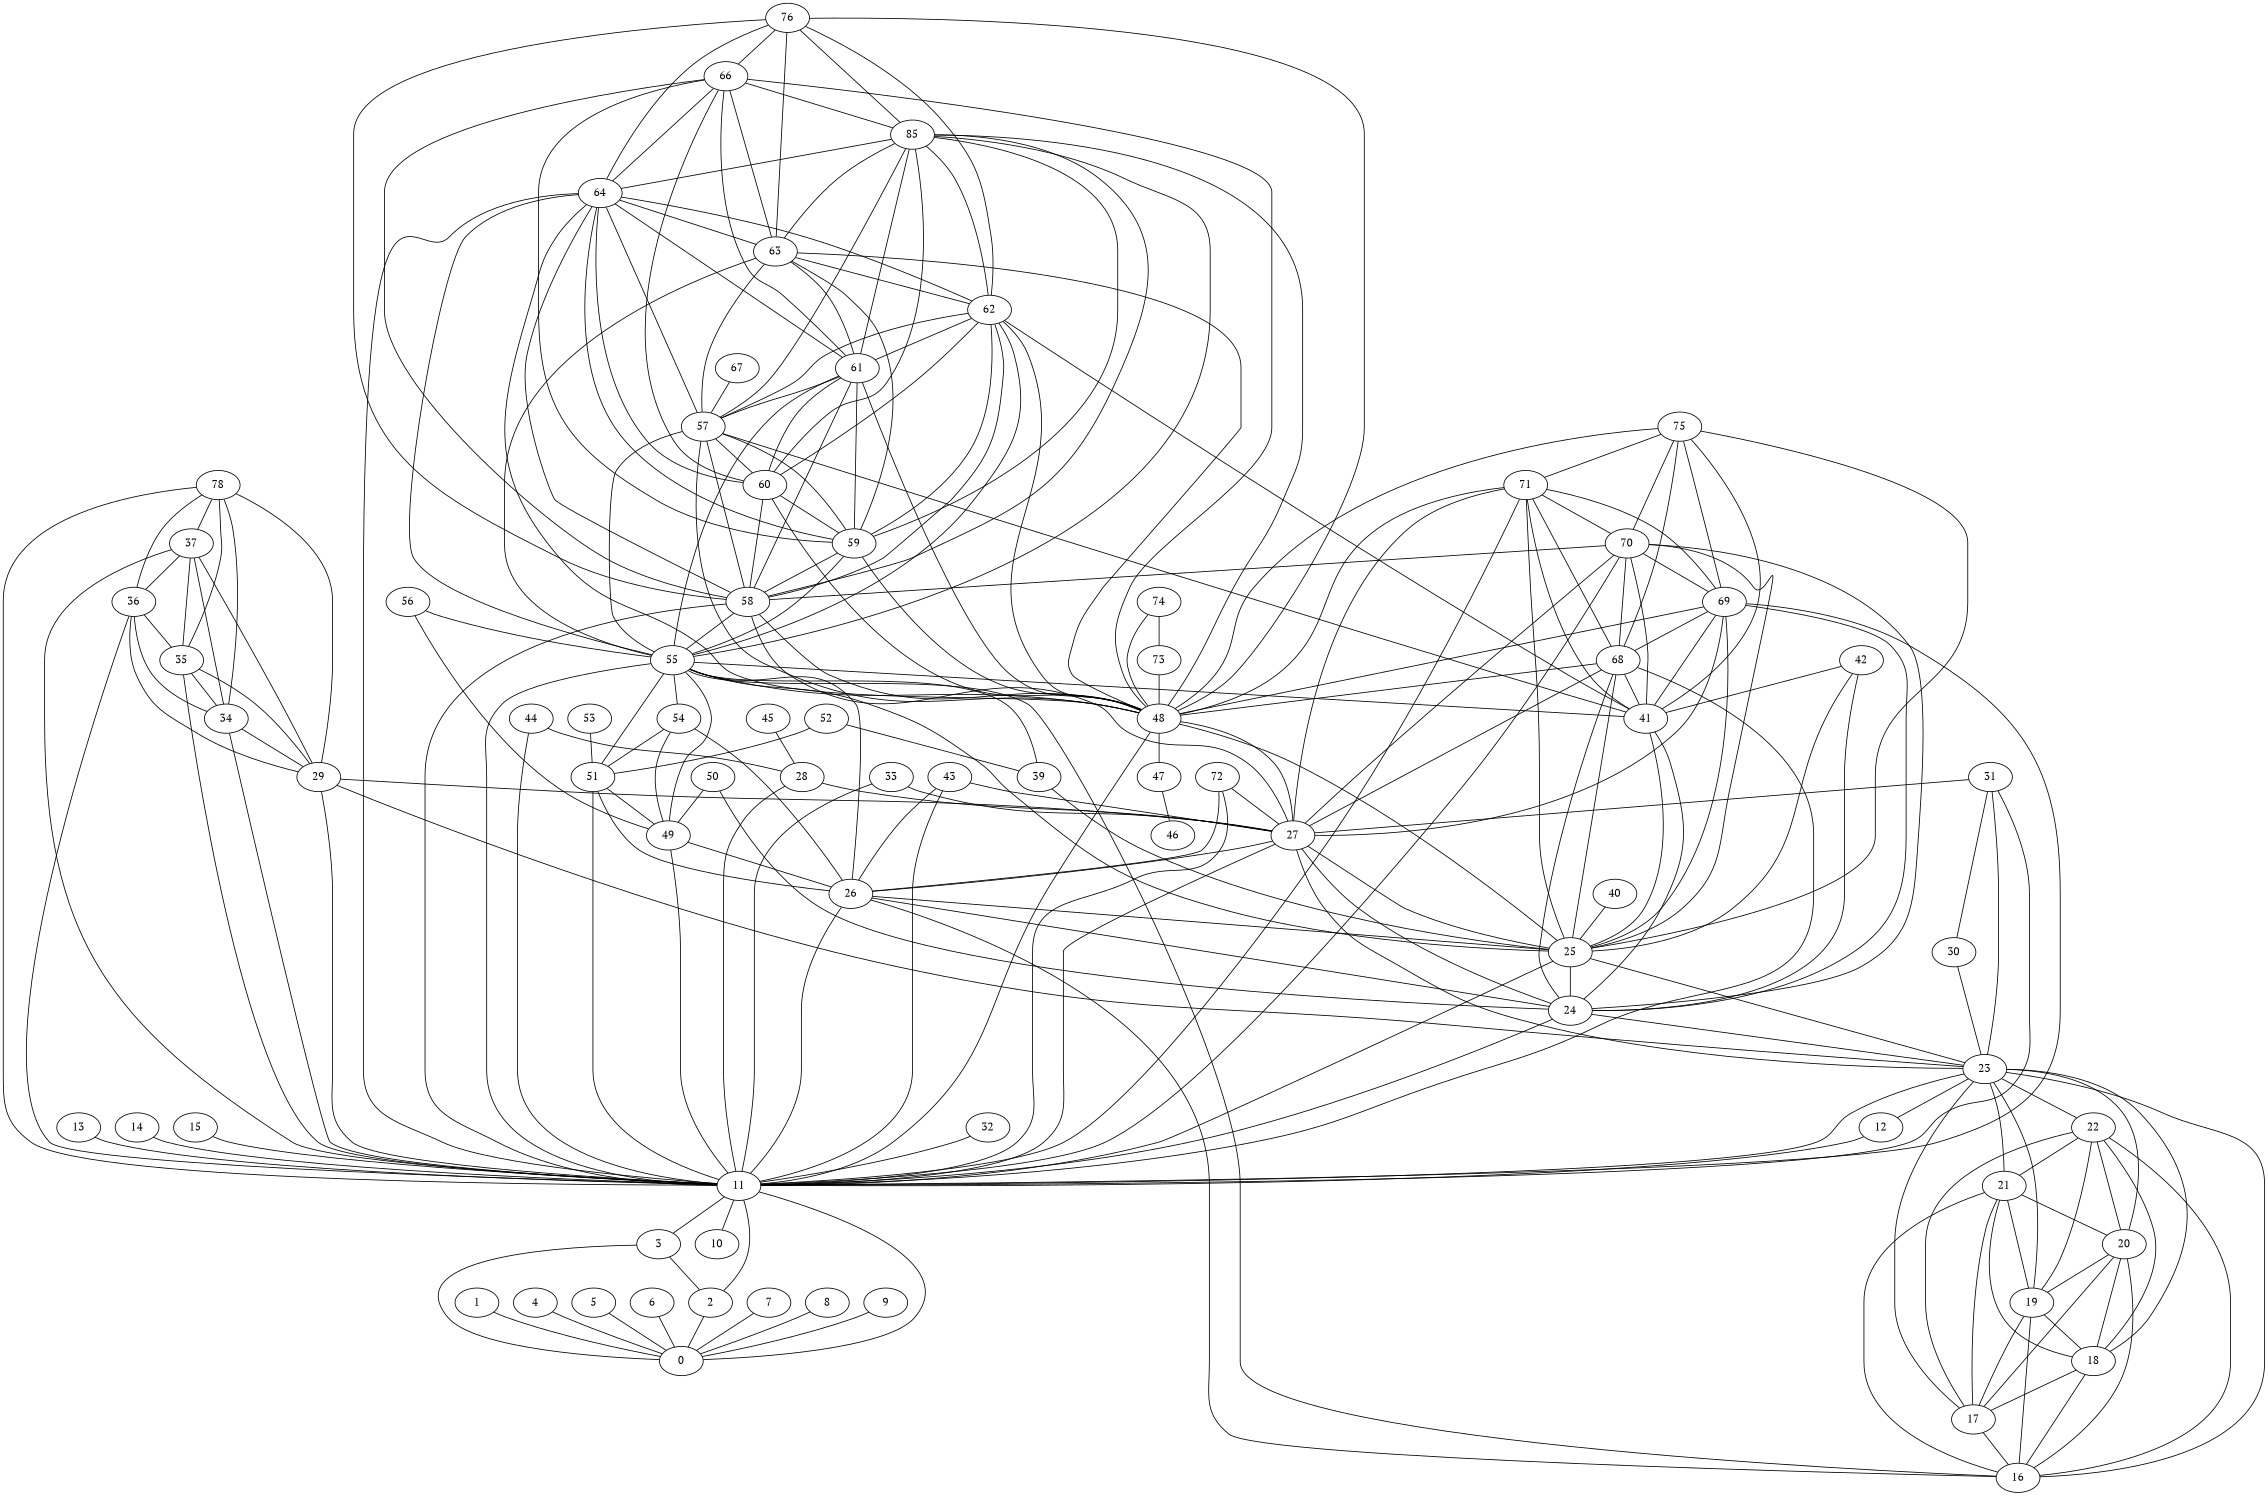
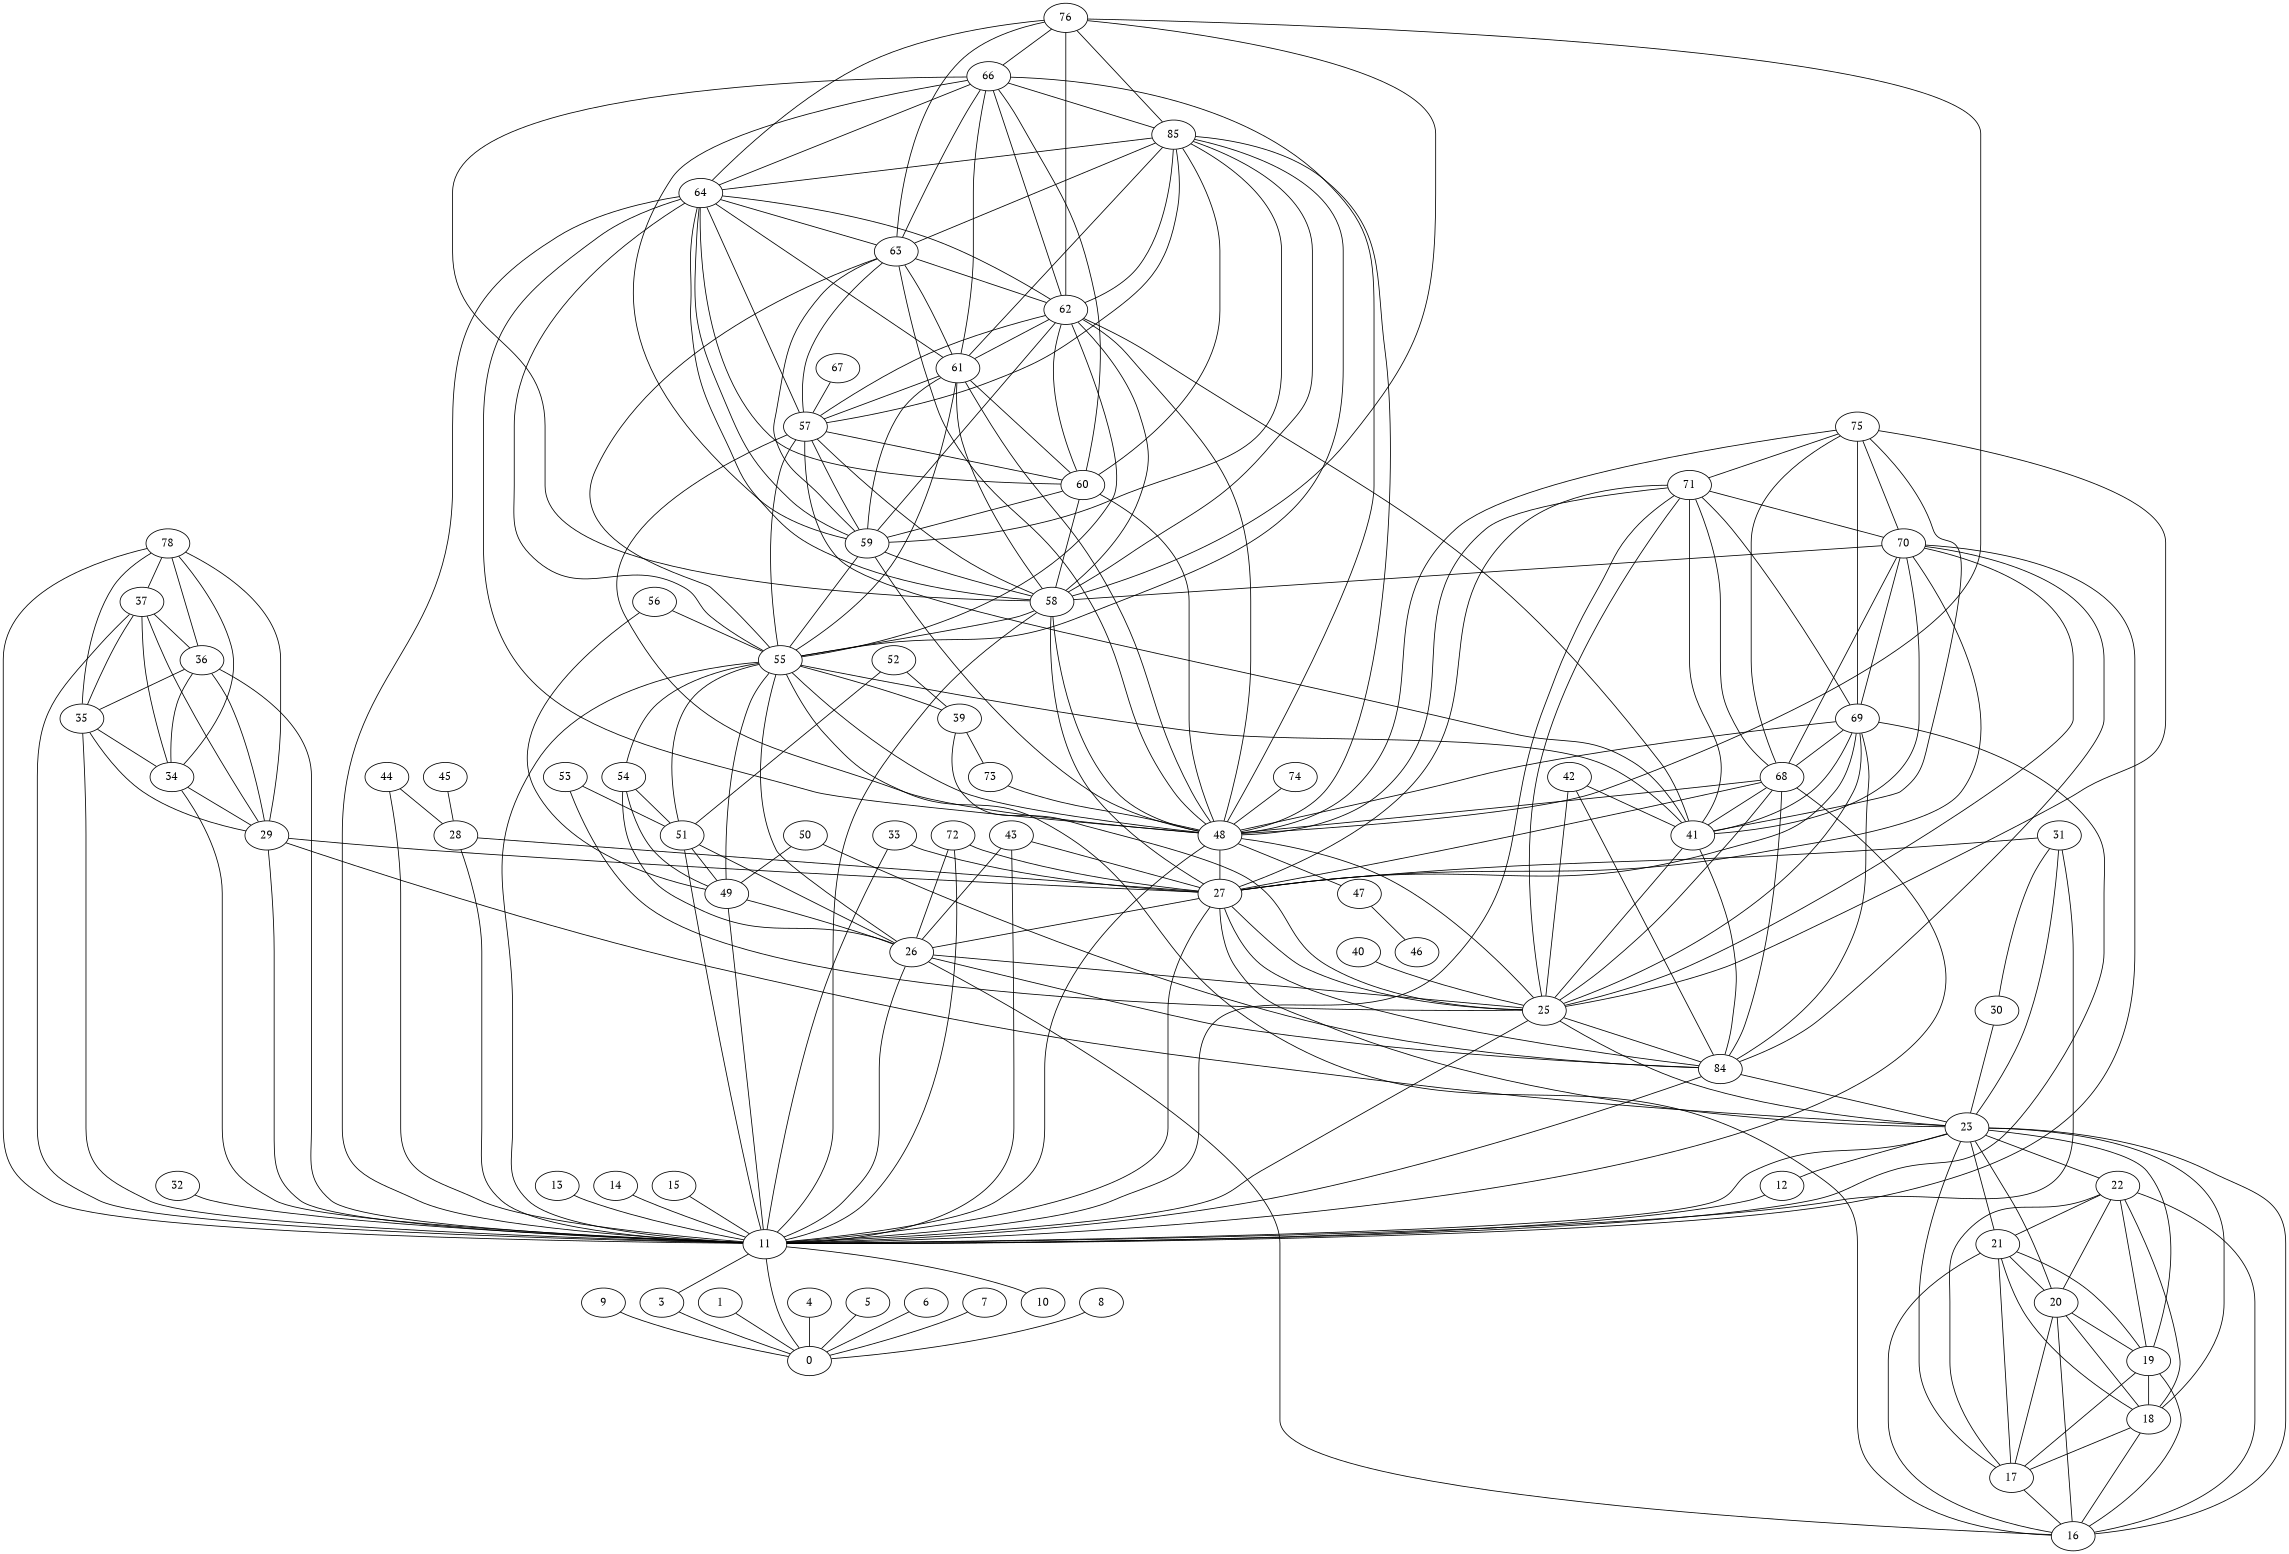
edge "66" -- "62": added
edge "74" -- "73": now "39" -- "73"
edge "55" -- "25": now "53" -- "25"
node "24": label "24" -> "84"
node "2": removed
